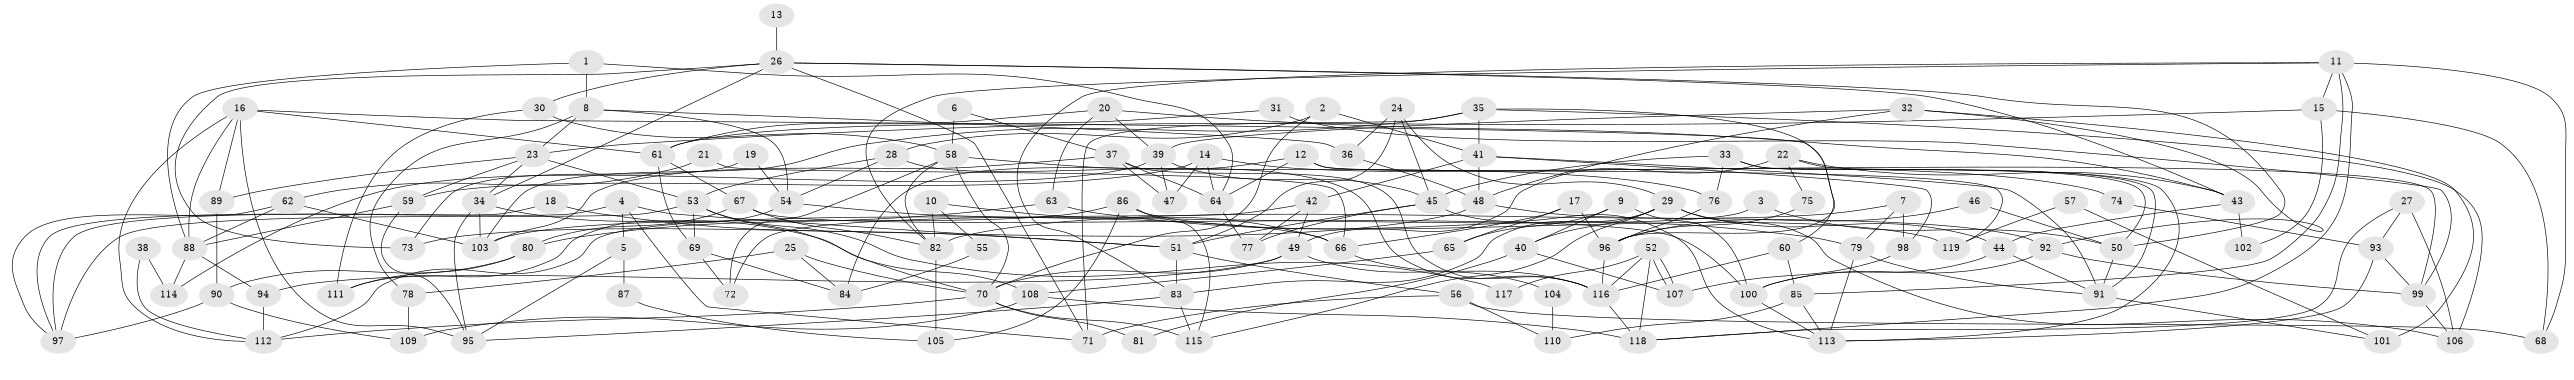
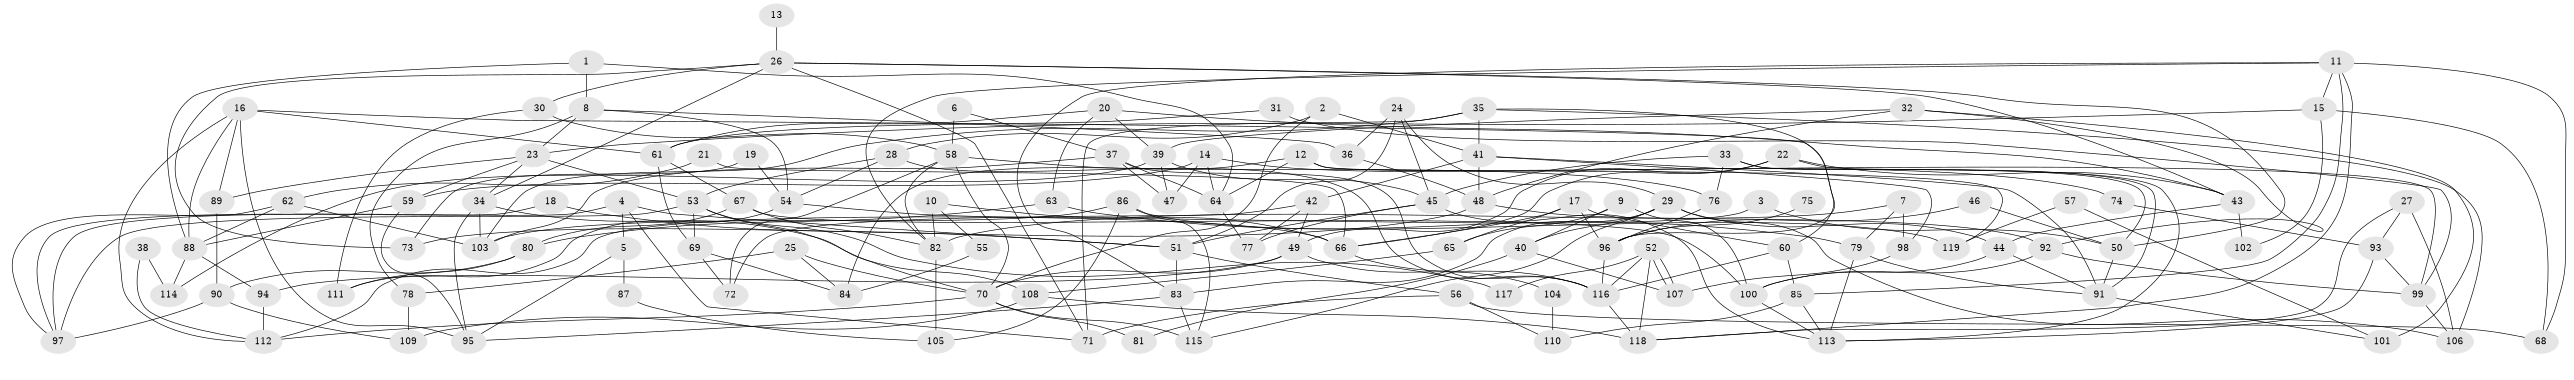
edge "22" -- "75": now "22" -- "66"
edge "17" -- "60": added
